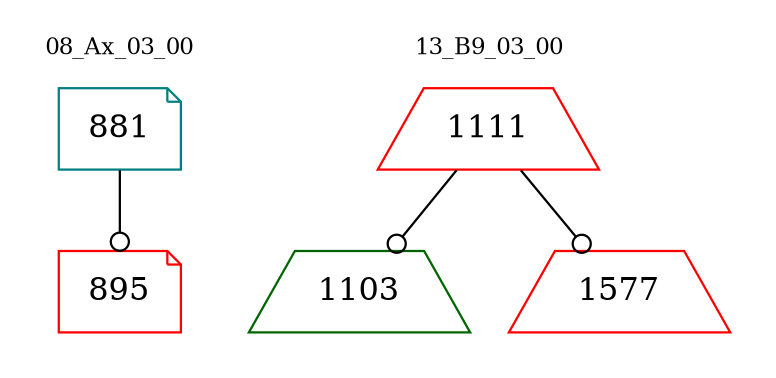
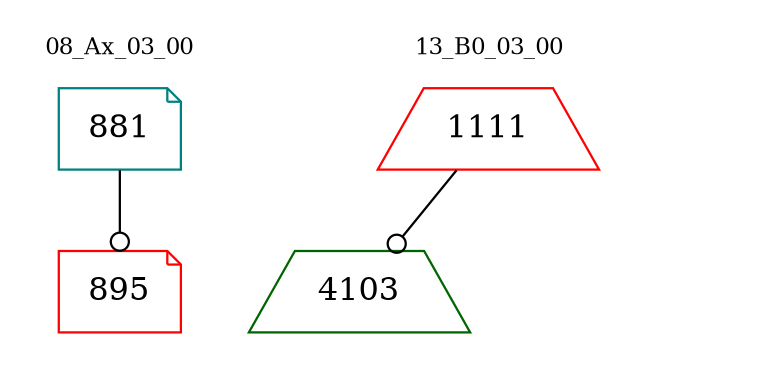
cluster "13_B9_03_00": label "13_B9_03_00" -> "13_B0_03_00"
node "1103": label "1103" -> "4103"
node "1577": removed
